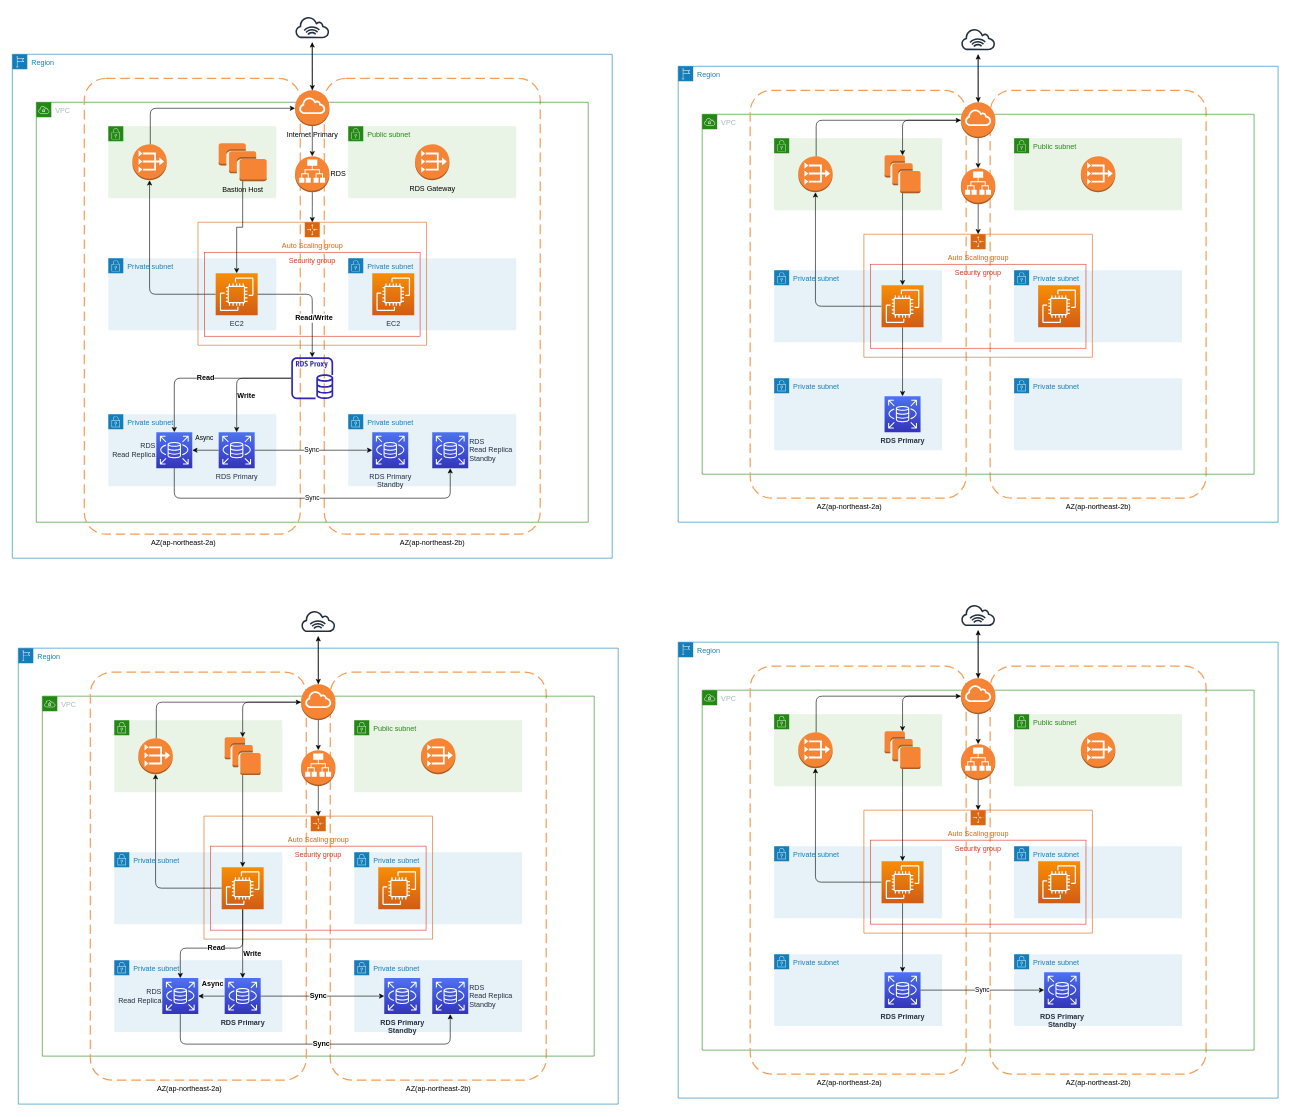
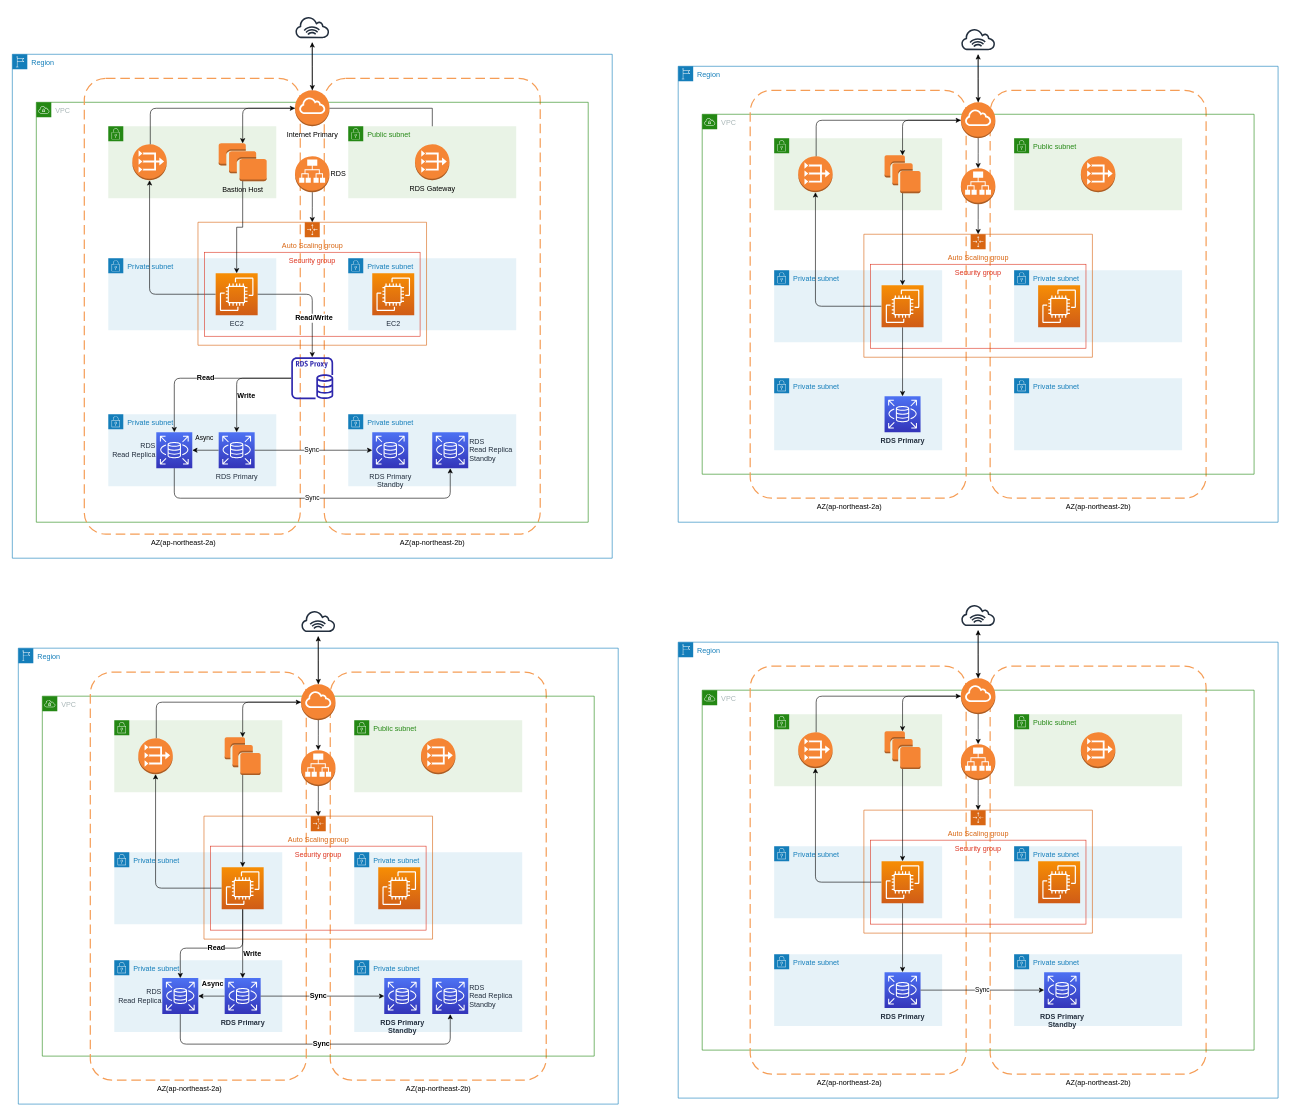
edge "Internet Primary" -> "Bastion Host": added
edge "Internet Primary" -> "RDS": now "Internet Primary" -> "RDS Gateway"
